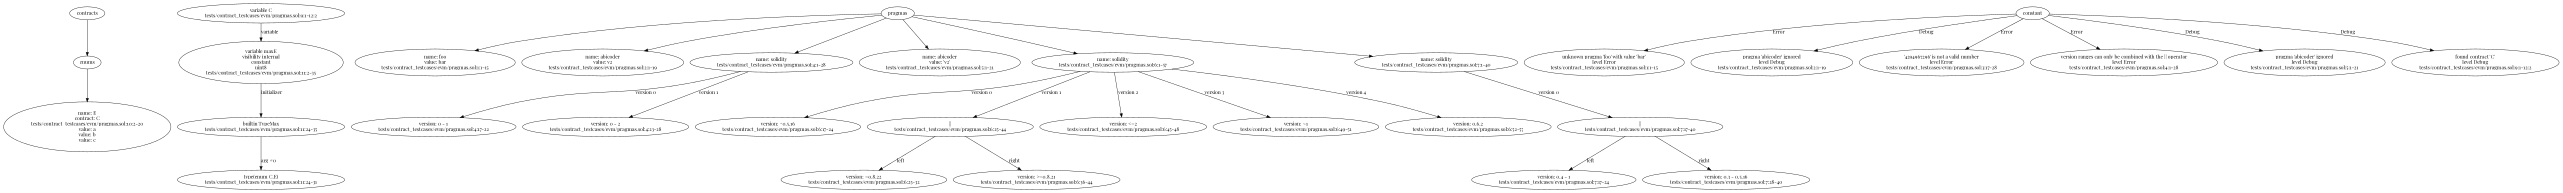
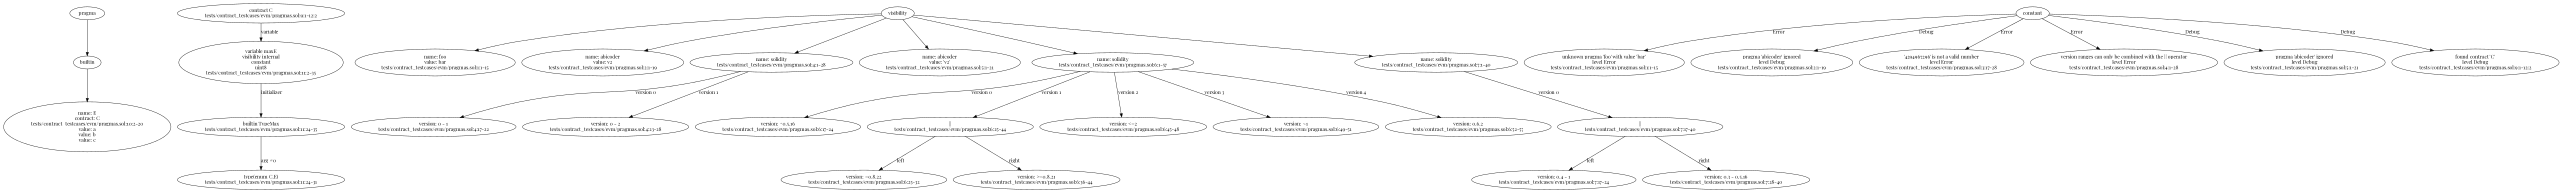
node "contracts": label "contracts" -> "pragma"
node "variable C tests/contract_testcases/evm/pragmas.sol:9:1-12:2": label "variable C tests/contract_testcases/evm/pragmas.sol:9:1-12:2" -> "contract C tests/contract_testcases/evm/pragmas.sol:9:1-12:2"
node "pragmas": label "pragmas" -> "visibility"
node "enums": label "enums" -> "builtin"
